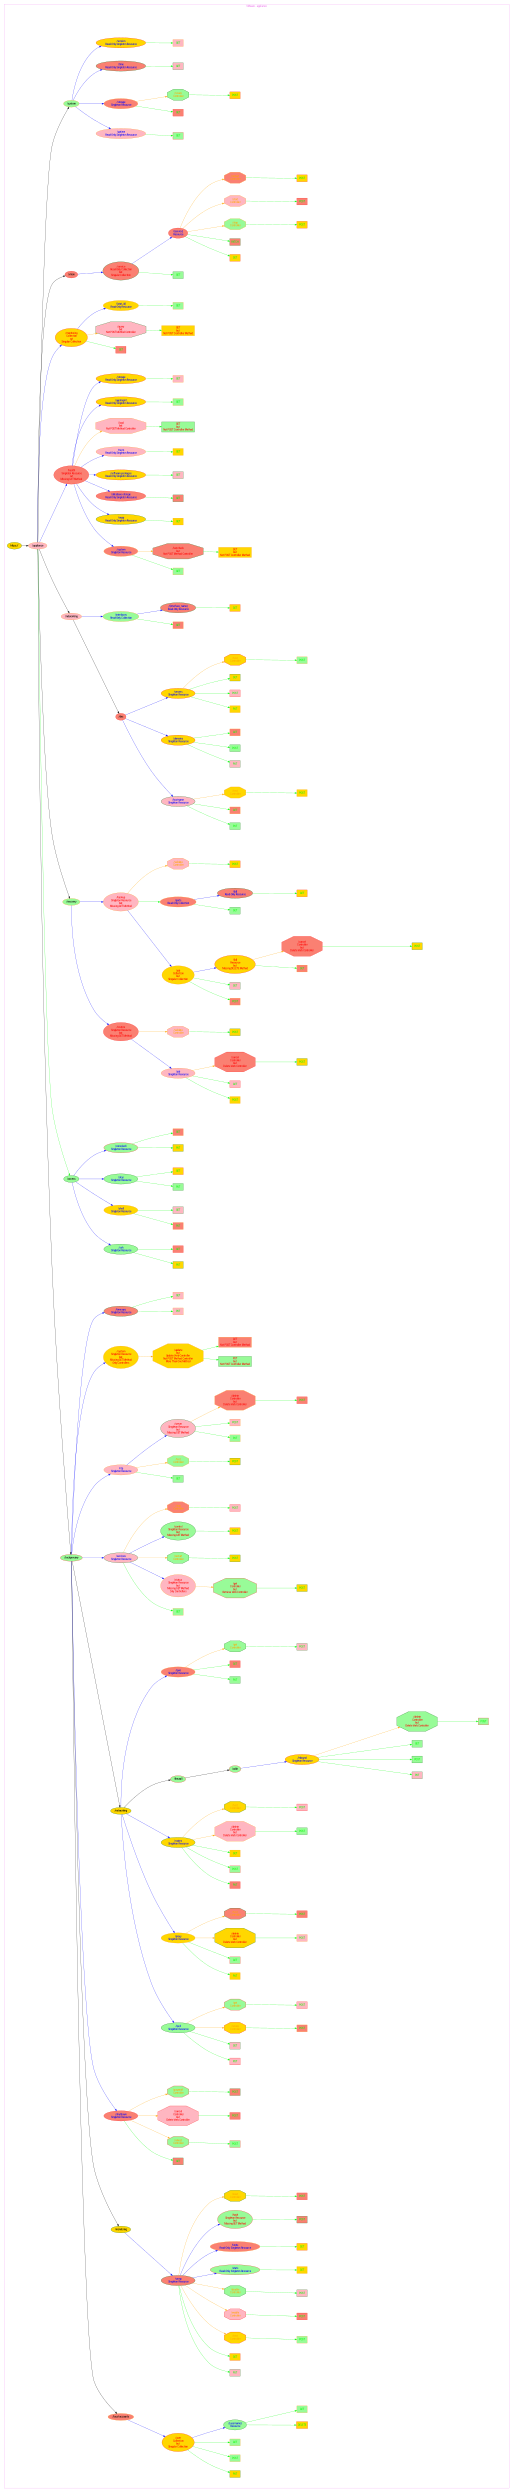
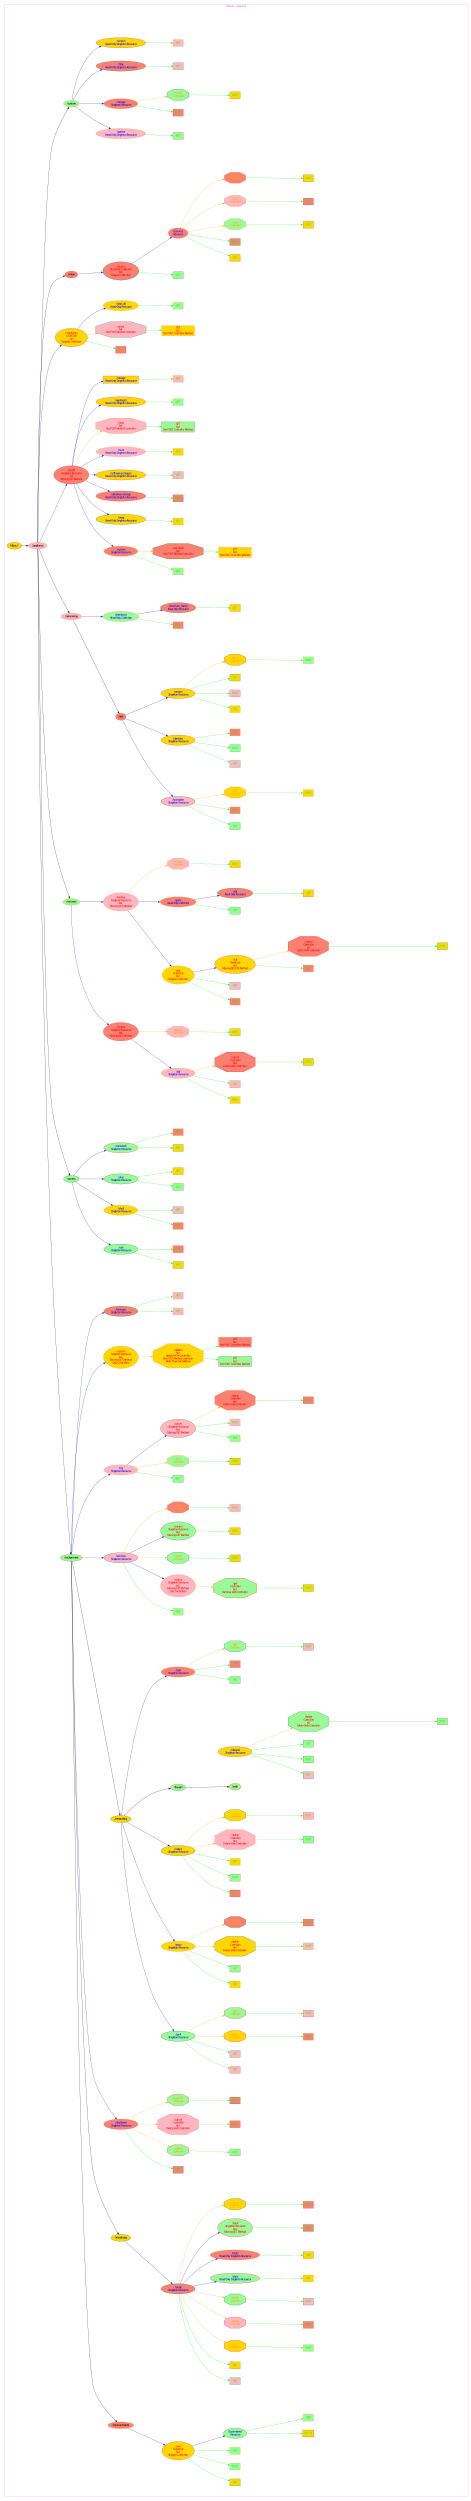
node "/storage Read-Only Singleton Resource": shape ellipse -> box
edge "/appliance" -> "/access": color green -> black
edge "/backup Singleton Resource but Missing GET Method" -> "/parts Read-Only Collection": color green -> blue
edge "/addr" -> "/inbound Singleton Resource": removed
